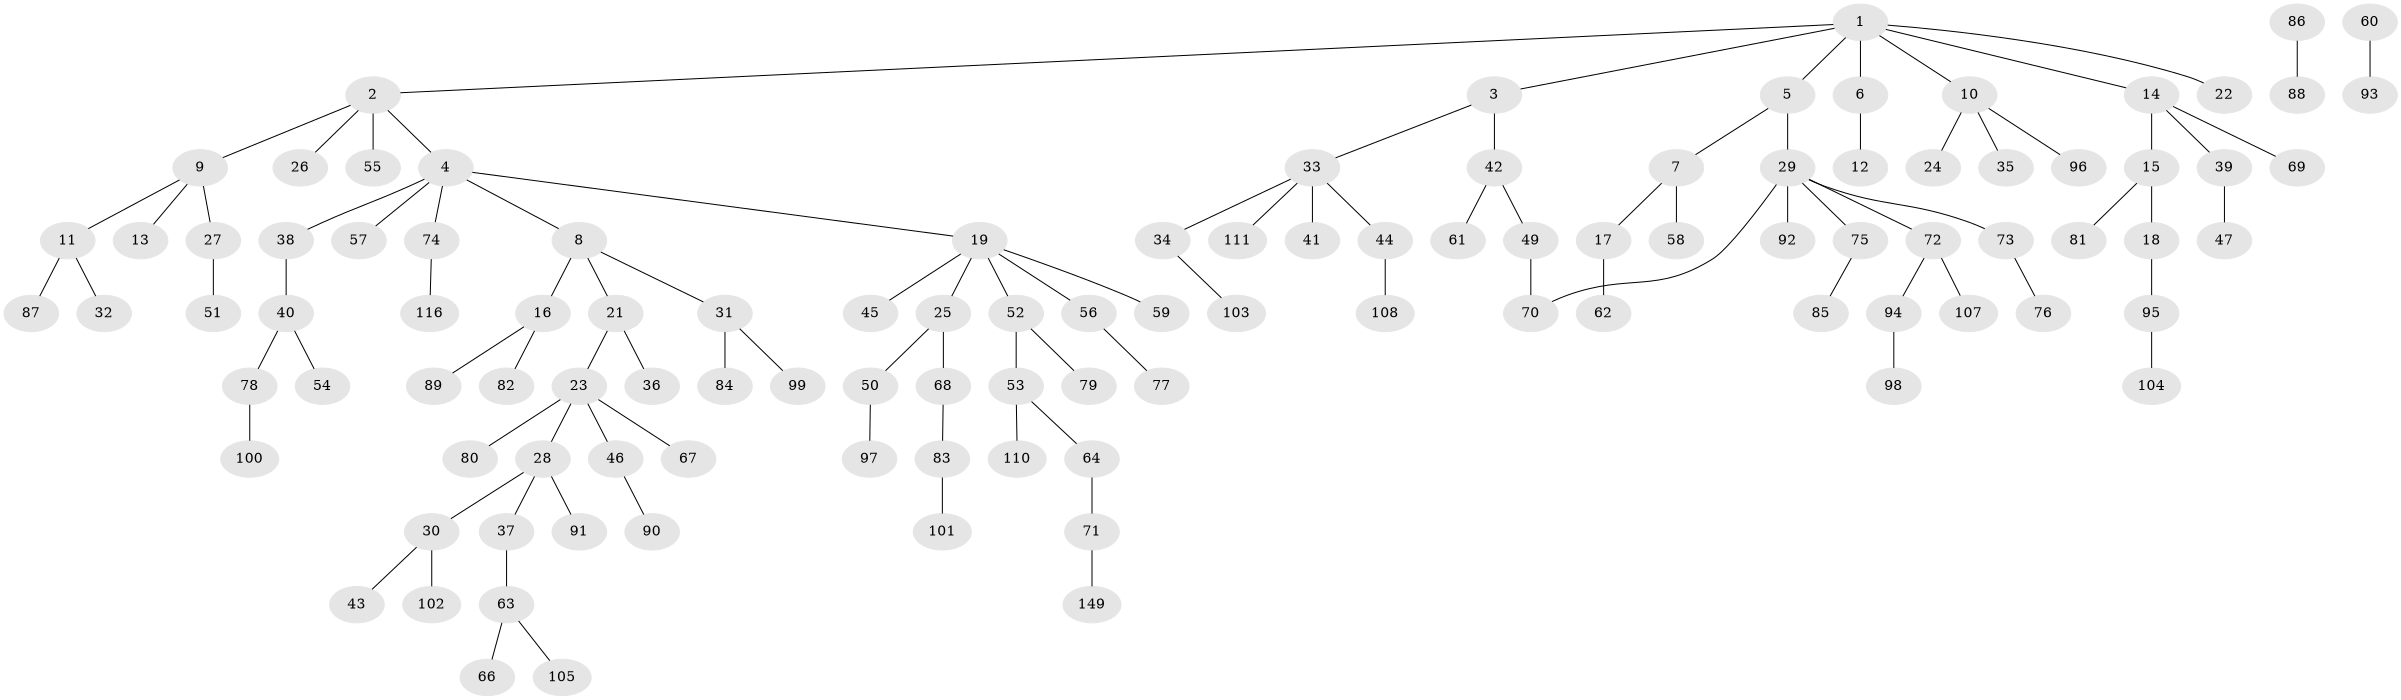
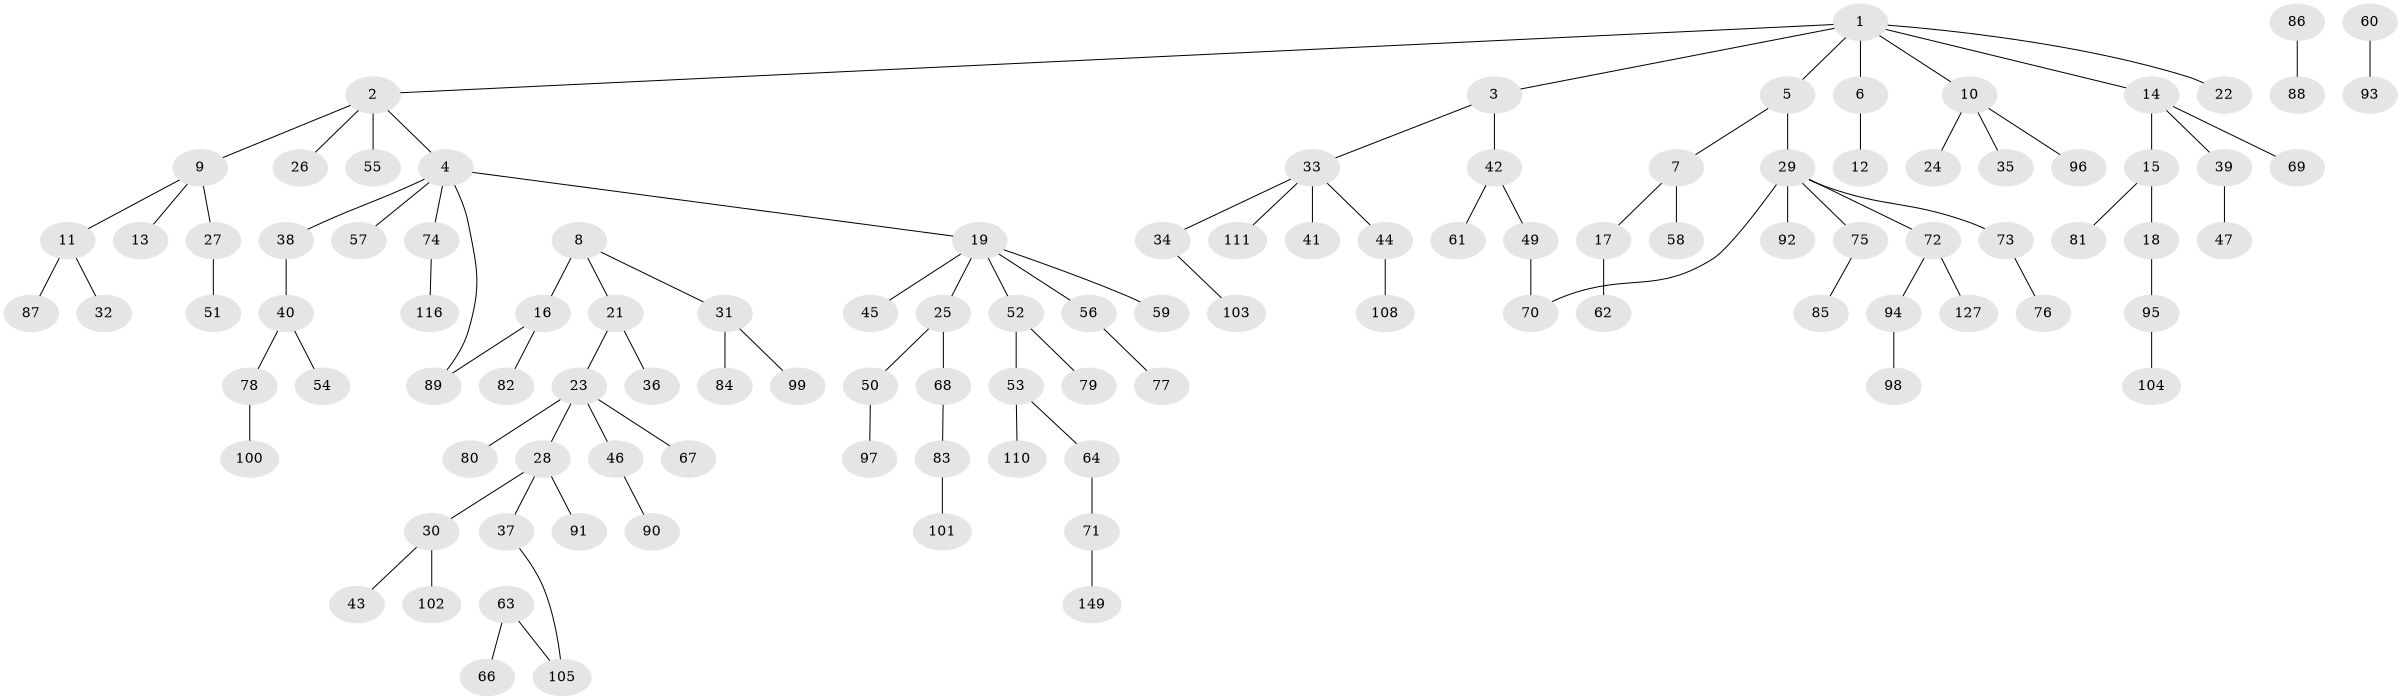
edge "4" -- "8": now "4" -- "89"
node "107": label "107" -> "127"
edge "37" -- "63": now "37" -- "105"
